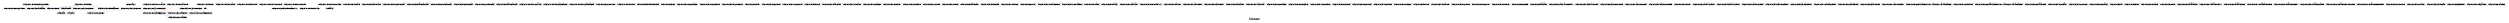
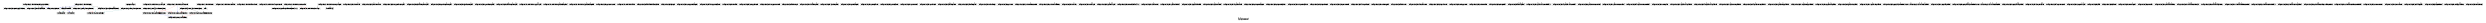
node "_ZN9LAMMPS_NS3Fix18setup_pre_neighborEv": removed
